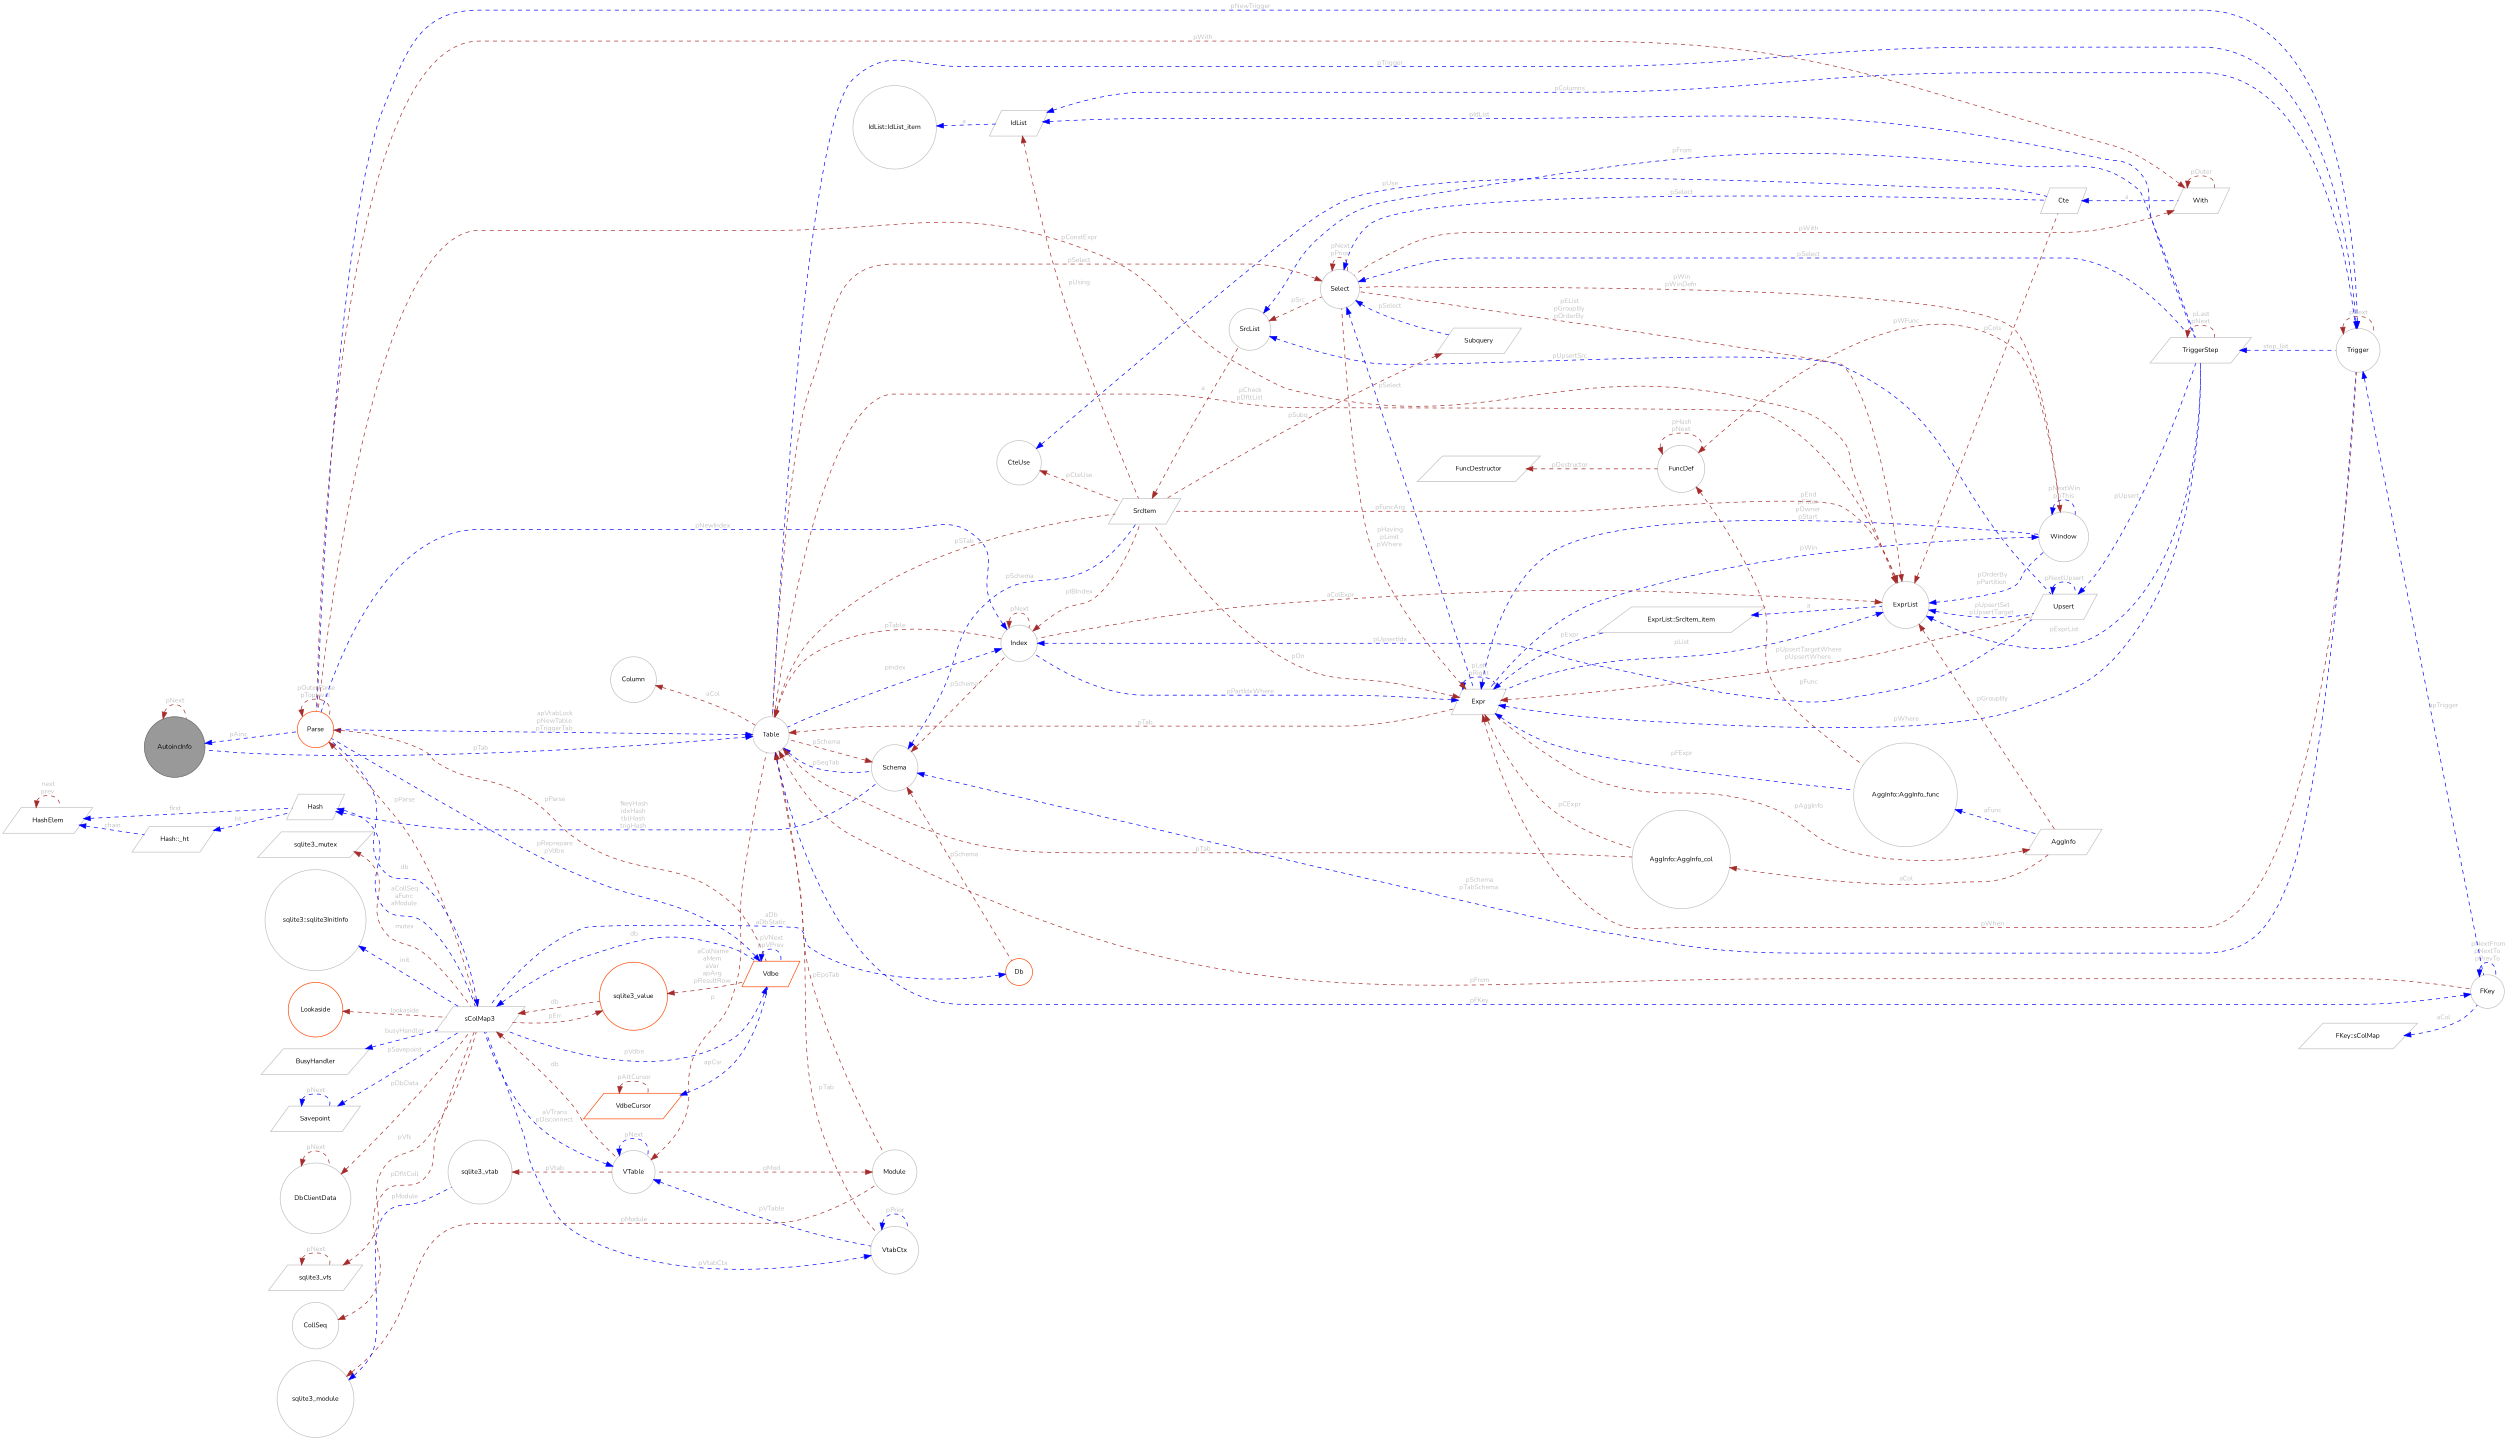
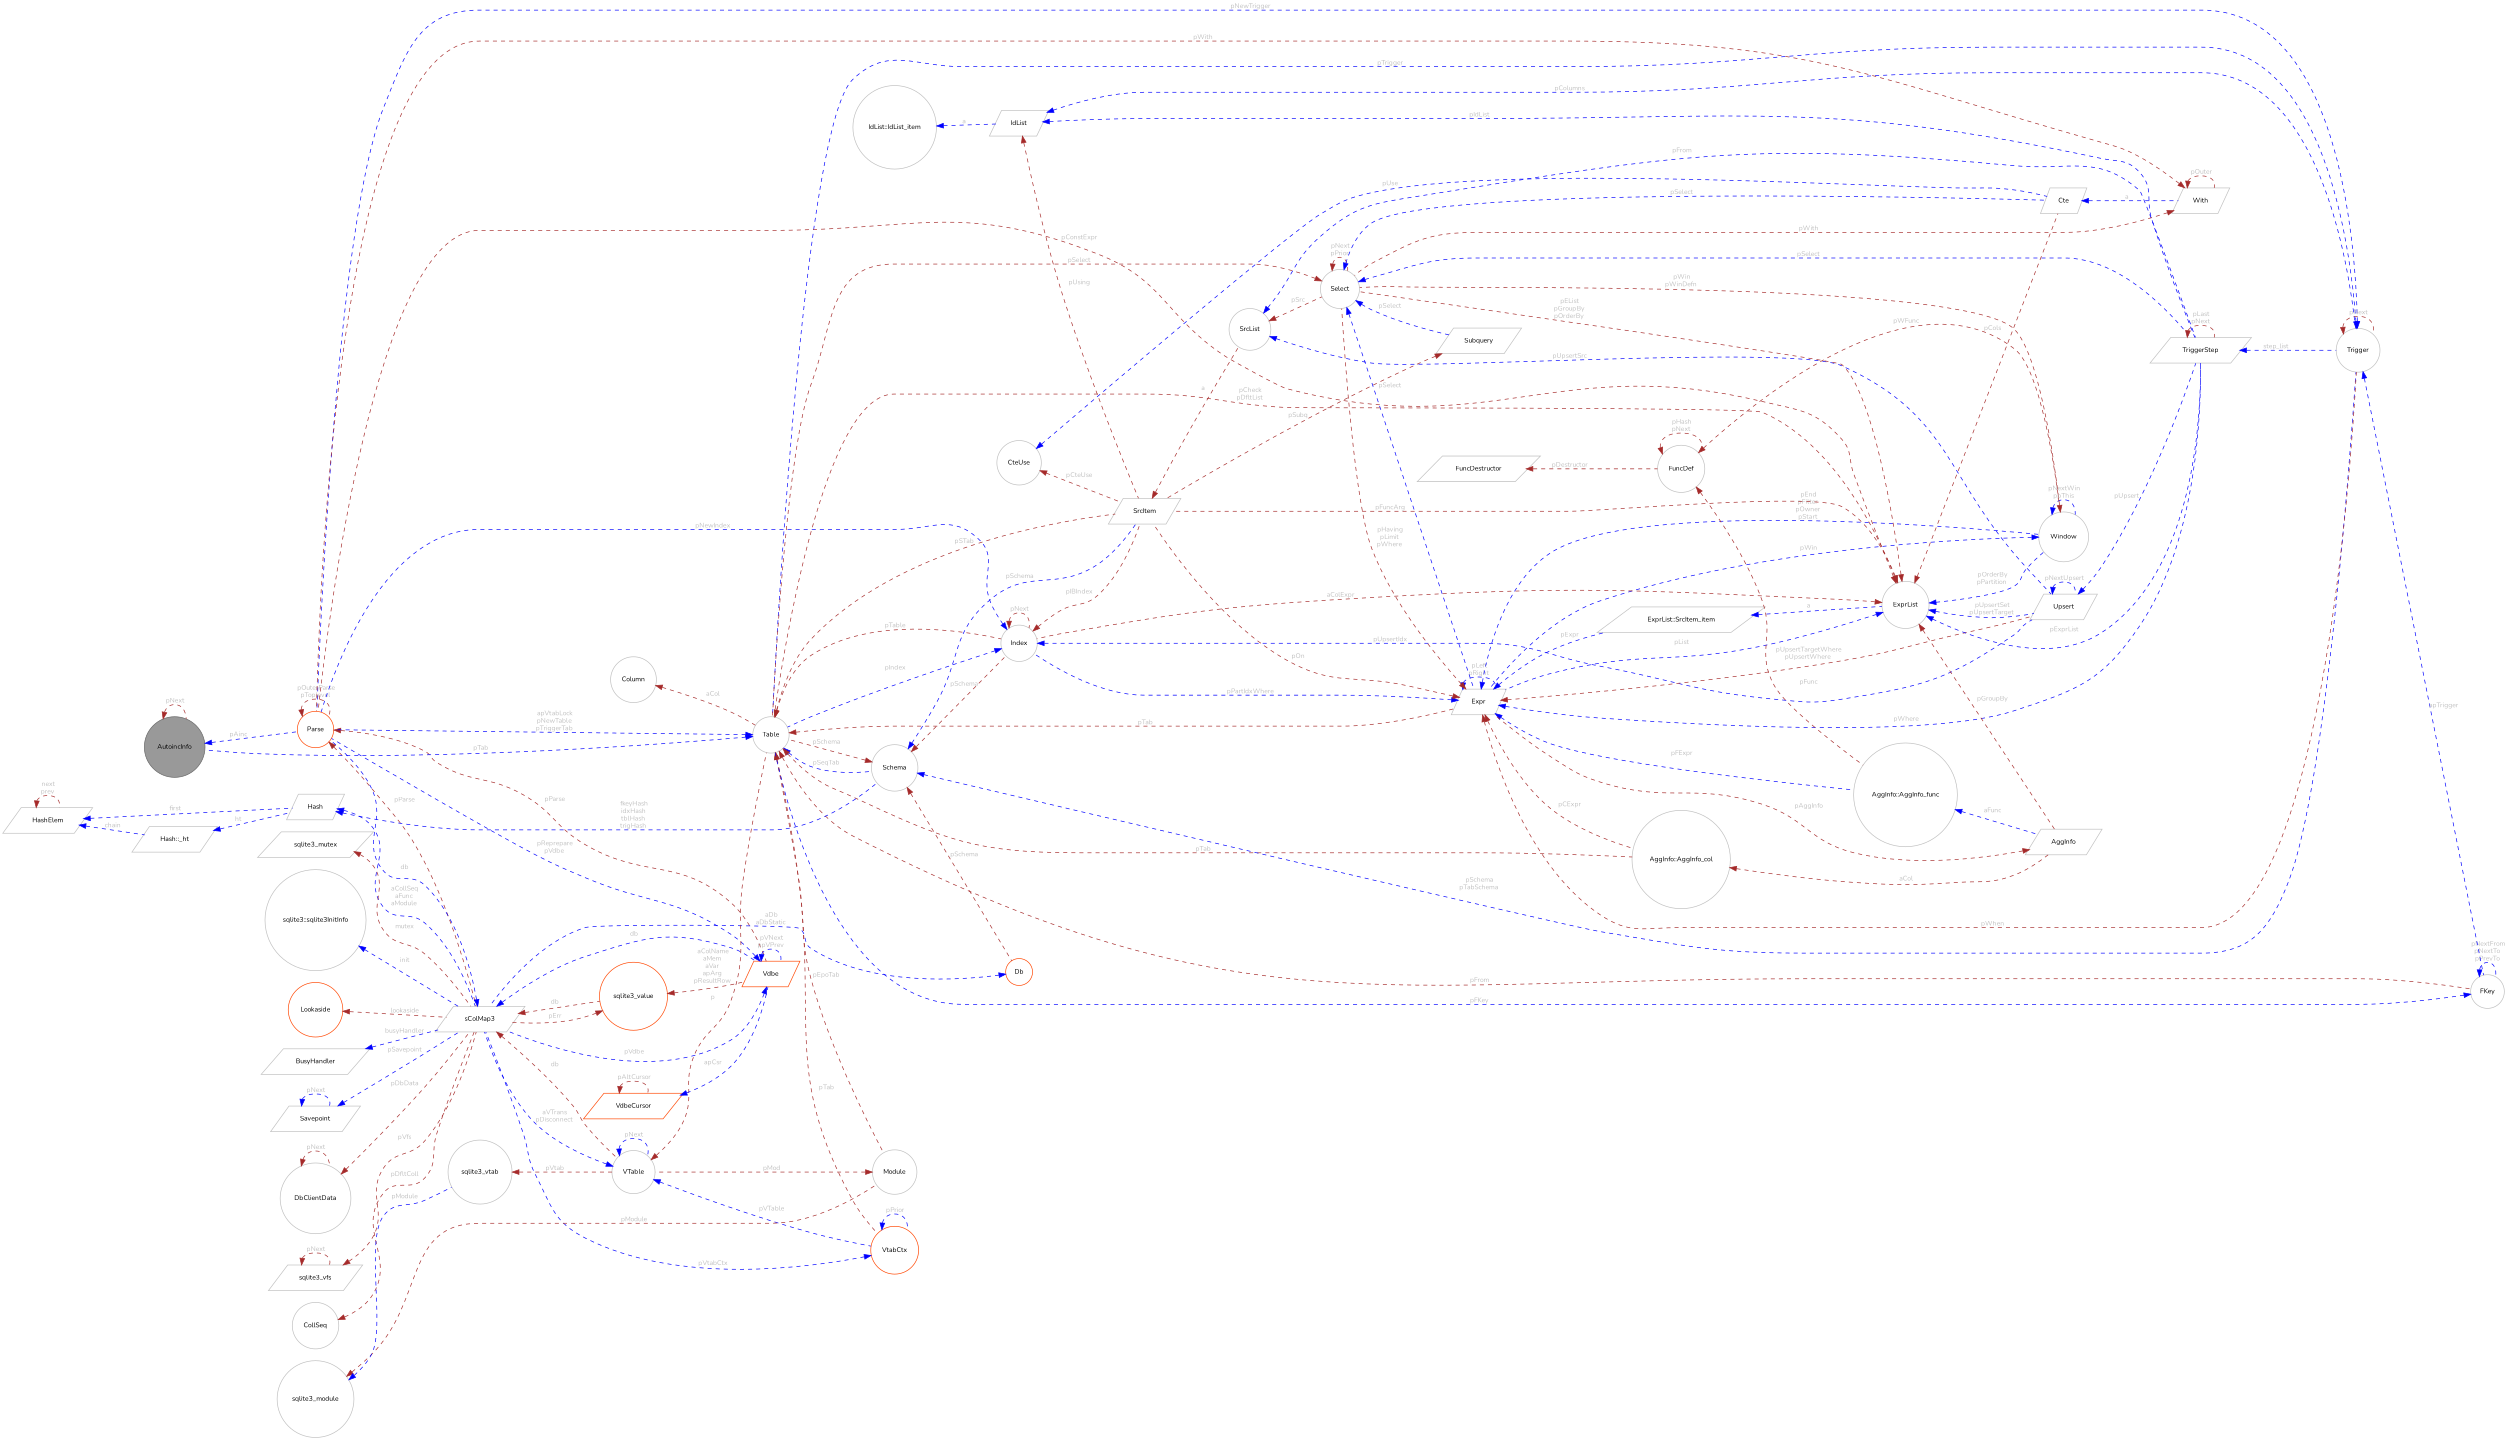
node "FKey::sColMap": removed
node "VtabCtx": color grey75 -> orangered
